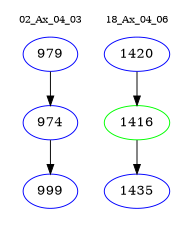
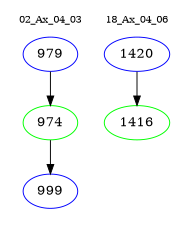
node "974": color blue -> green
node "1435": removed
